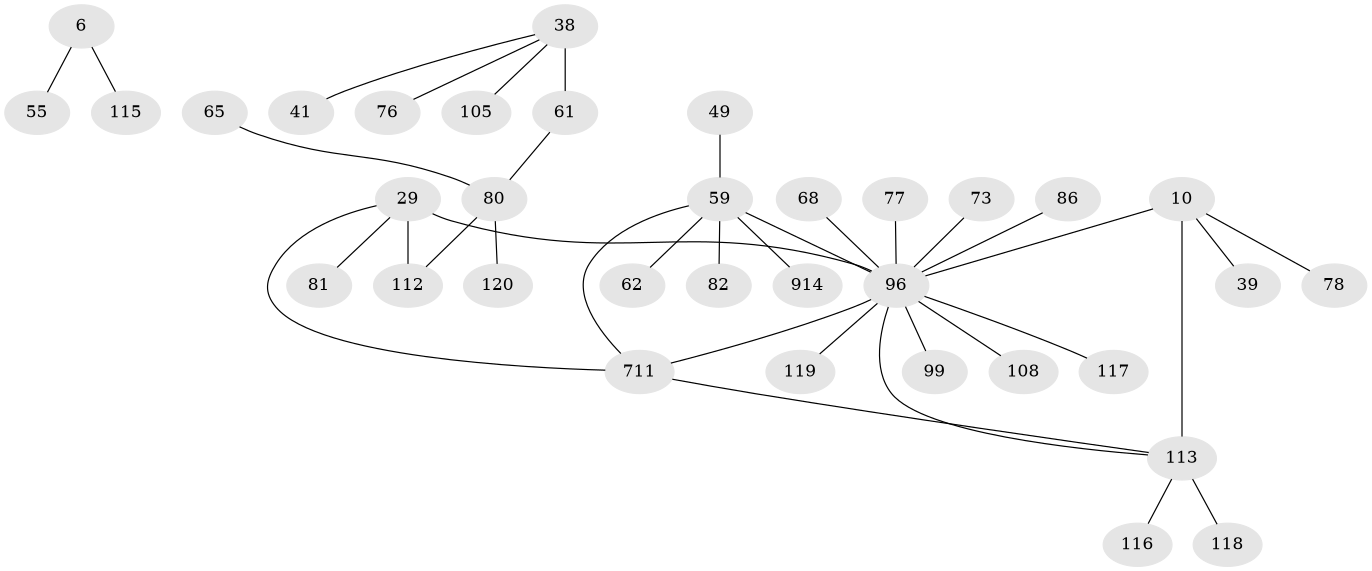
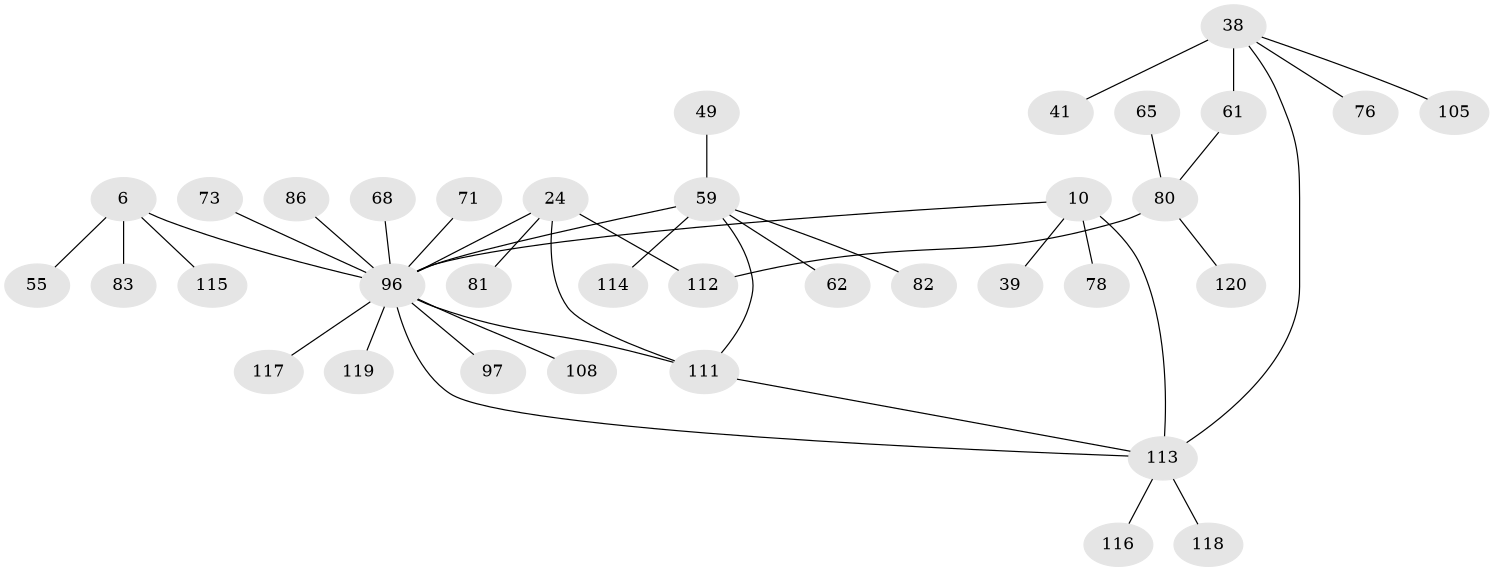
node "29": label "29" -> "24"
node "77": label "77" -> "71"
edge "6" -- "96": added
edge "38" -- "113": added
node "83": added
node "914": label "914" -> "114"
node "711": label "711" -> "111"
node "99": label "99" -> "97"
